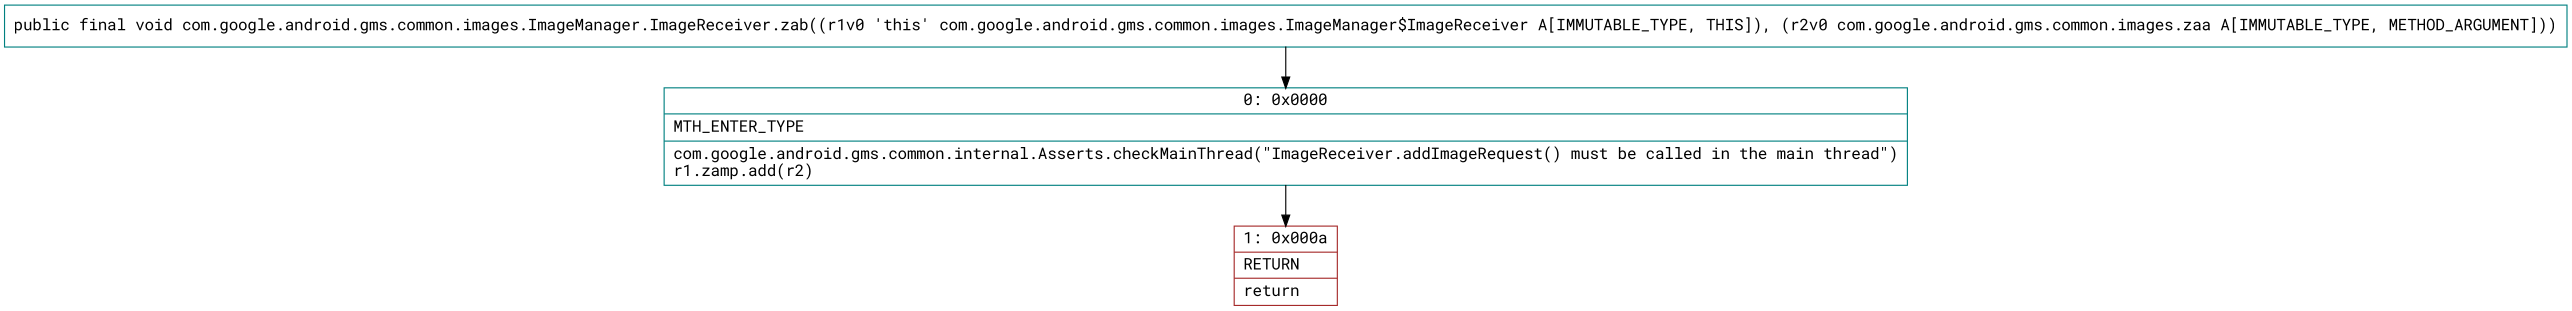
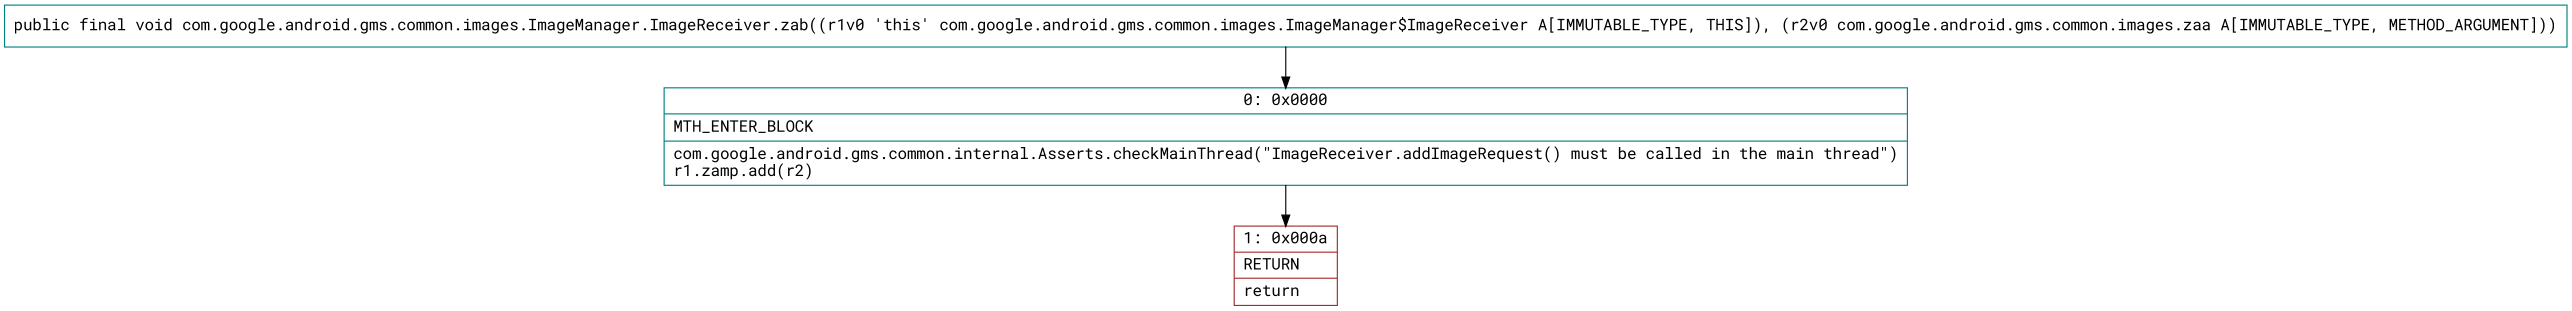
node "0: 0x0000": text "MTH_ENTER_TYPE" -> "MTH_ENTER_BLOCK"
